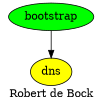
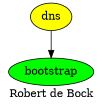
edge "bootstrap" -> "dns": reversed
